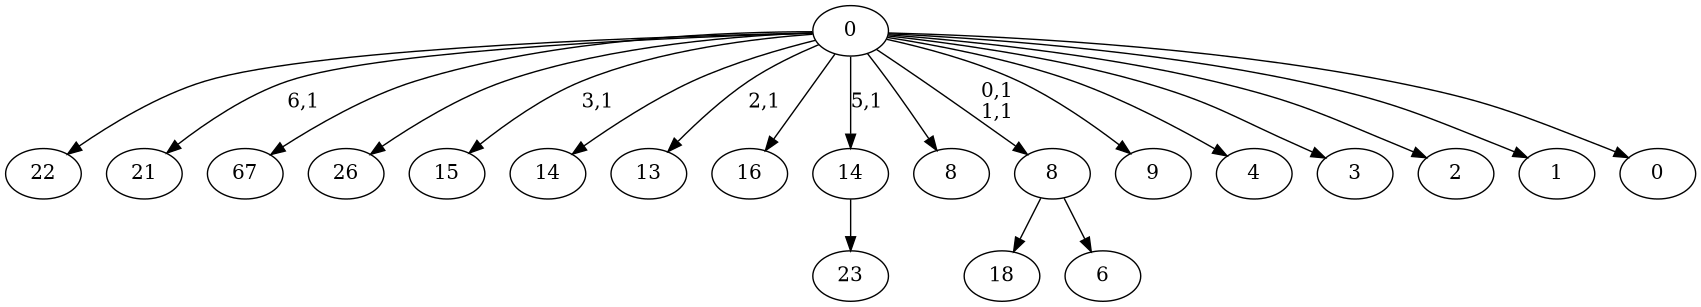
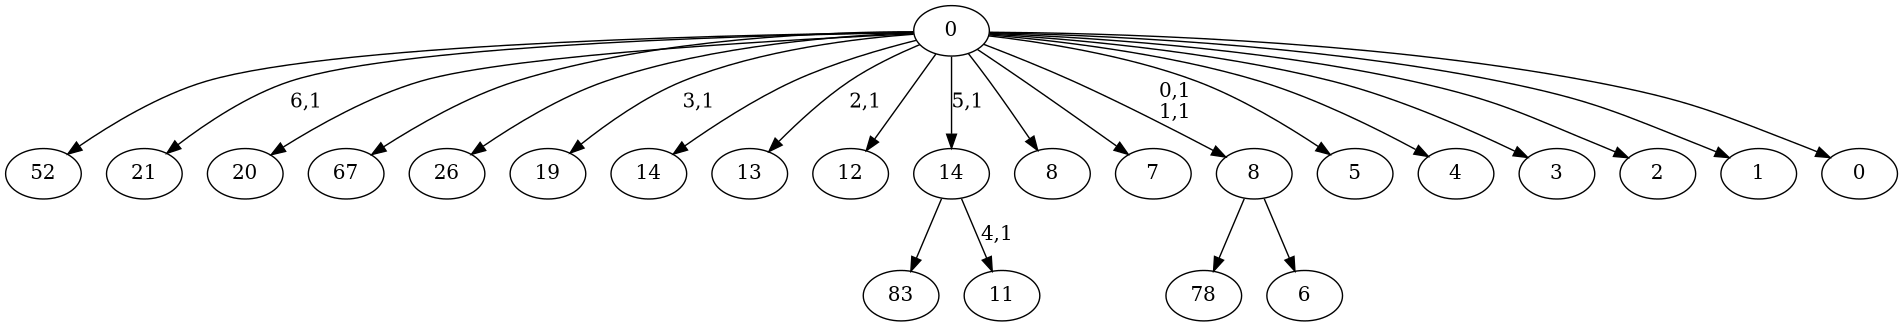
node "22": label "22" -> "52"
node "20": added
node "15": label "15" -> "19"
node "16": label "16" -> "12"
node "7": added
node "9": label "9" -> "5"
node "23": label "23" -> "83"
node "18": label "18" -> "78"
node "11": added
